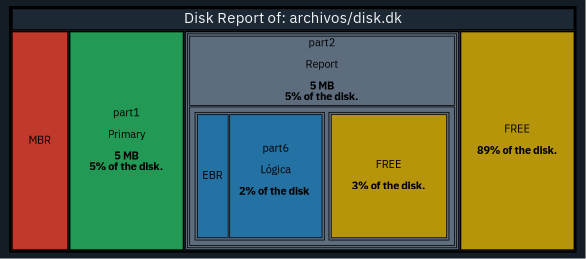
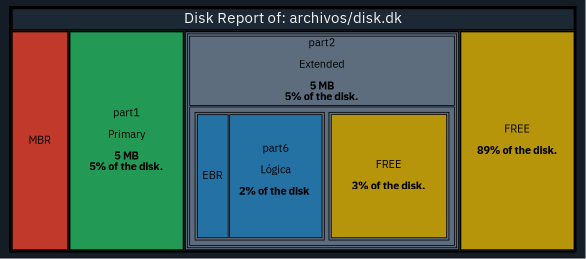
node "Disk Report of: archivos/disk.dk": text "Report" -> "Extended"
